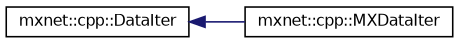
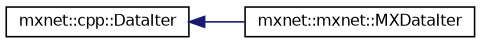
node "mxnet::cpp::MXDataIter": label "mxnet::cpp::MXDataIter" -> "mxnet::mxnet::MXDataIter"
